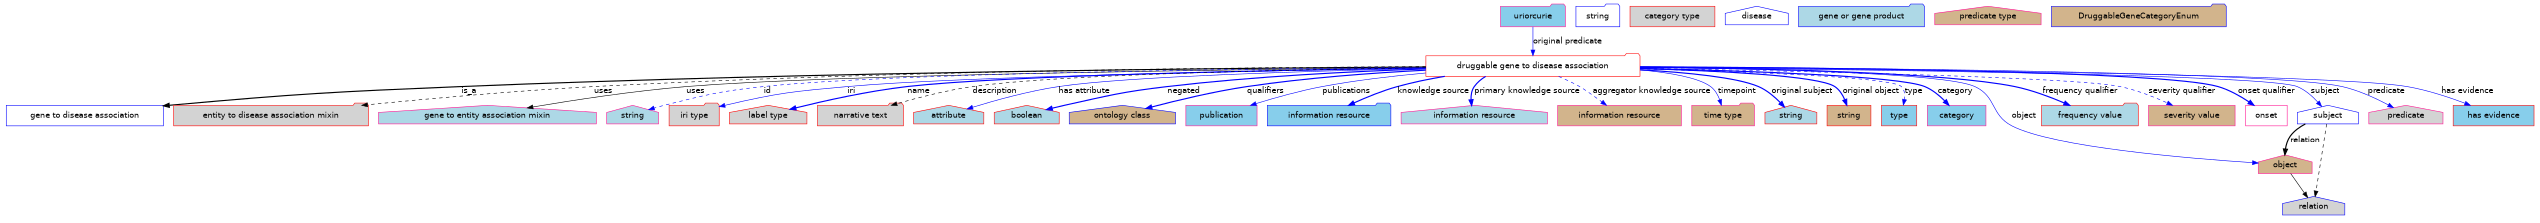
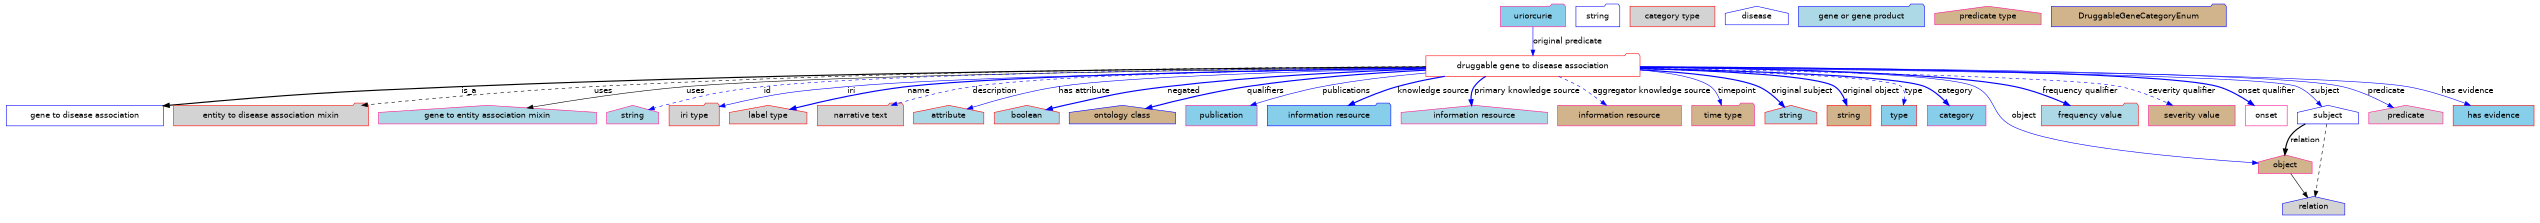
edge "druggable gene to disease association" -> "narrative text": color black -> blue
